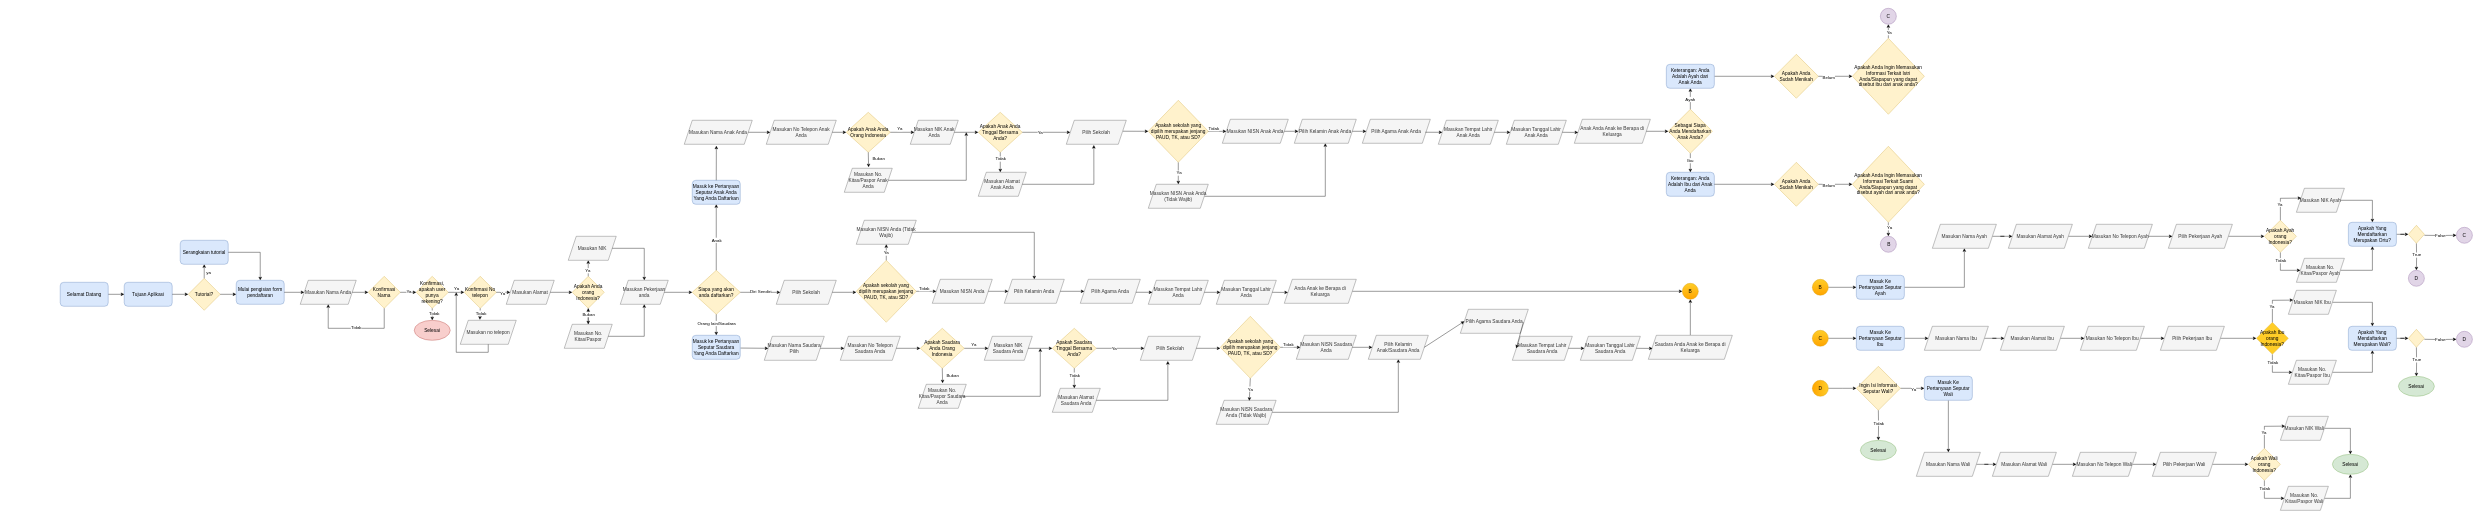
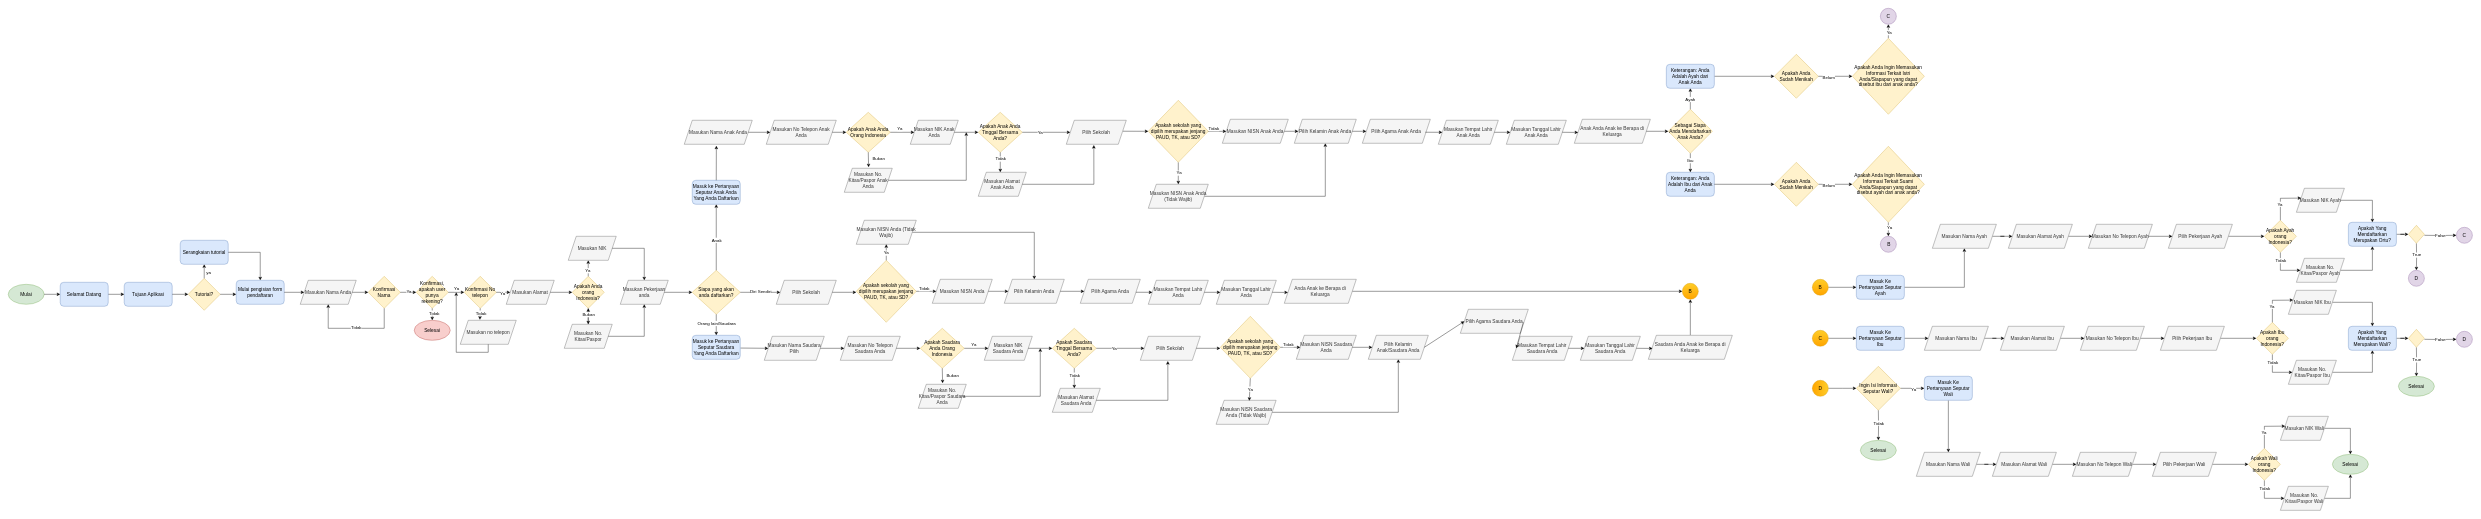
node "Mulai": added
edge "Mulai" -> "Selamat Datang": added
node "Apakah Ibu orang Indonesia?": fillcolor #ffcd28 -> #fff2cc
